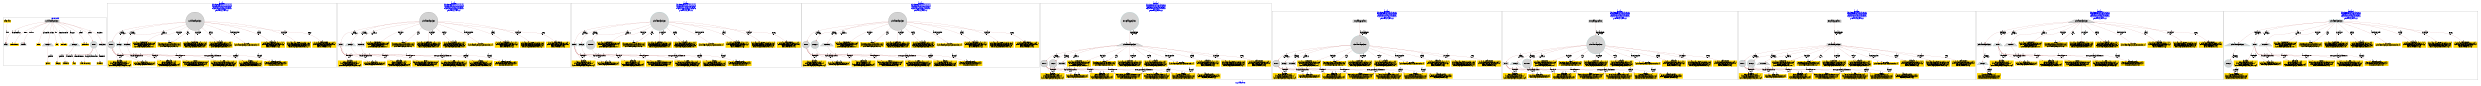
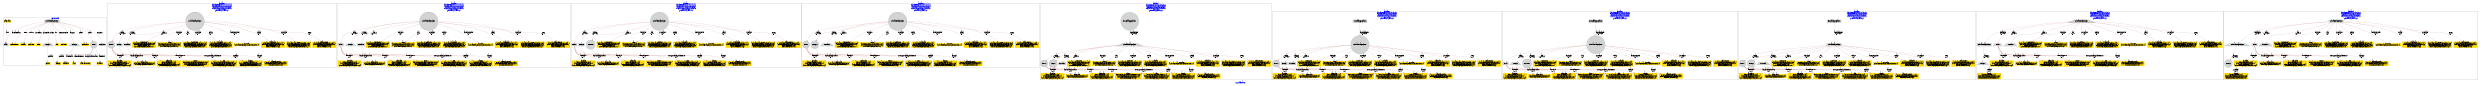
node "Materials": fillcolor lightgray -> gold
node "Credit Line": added
